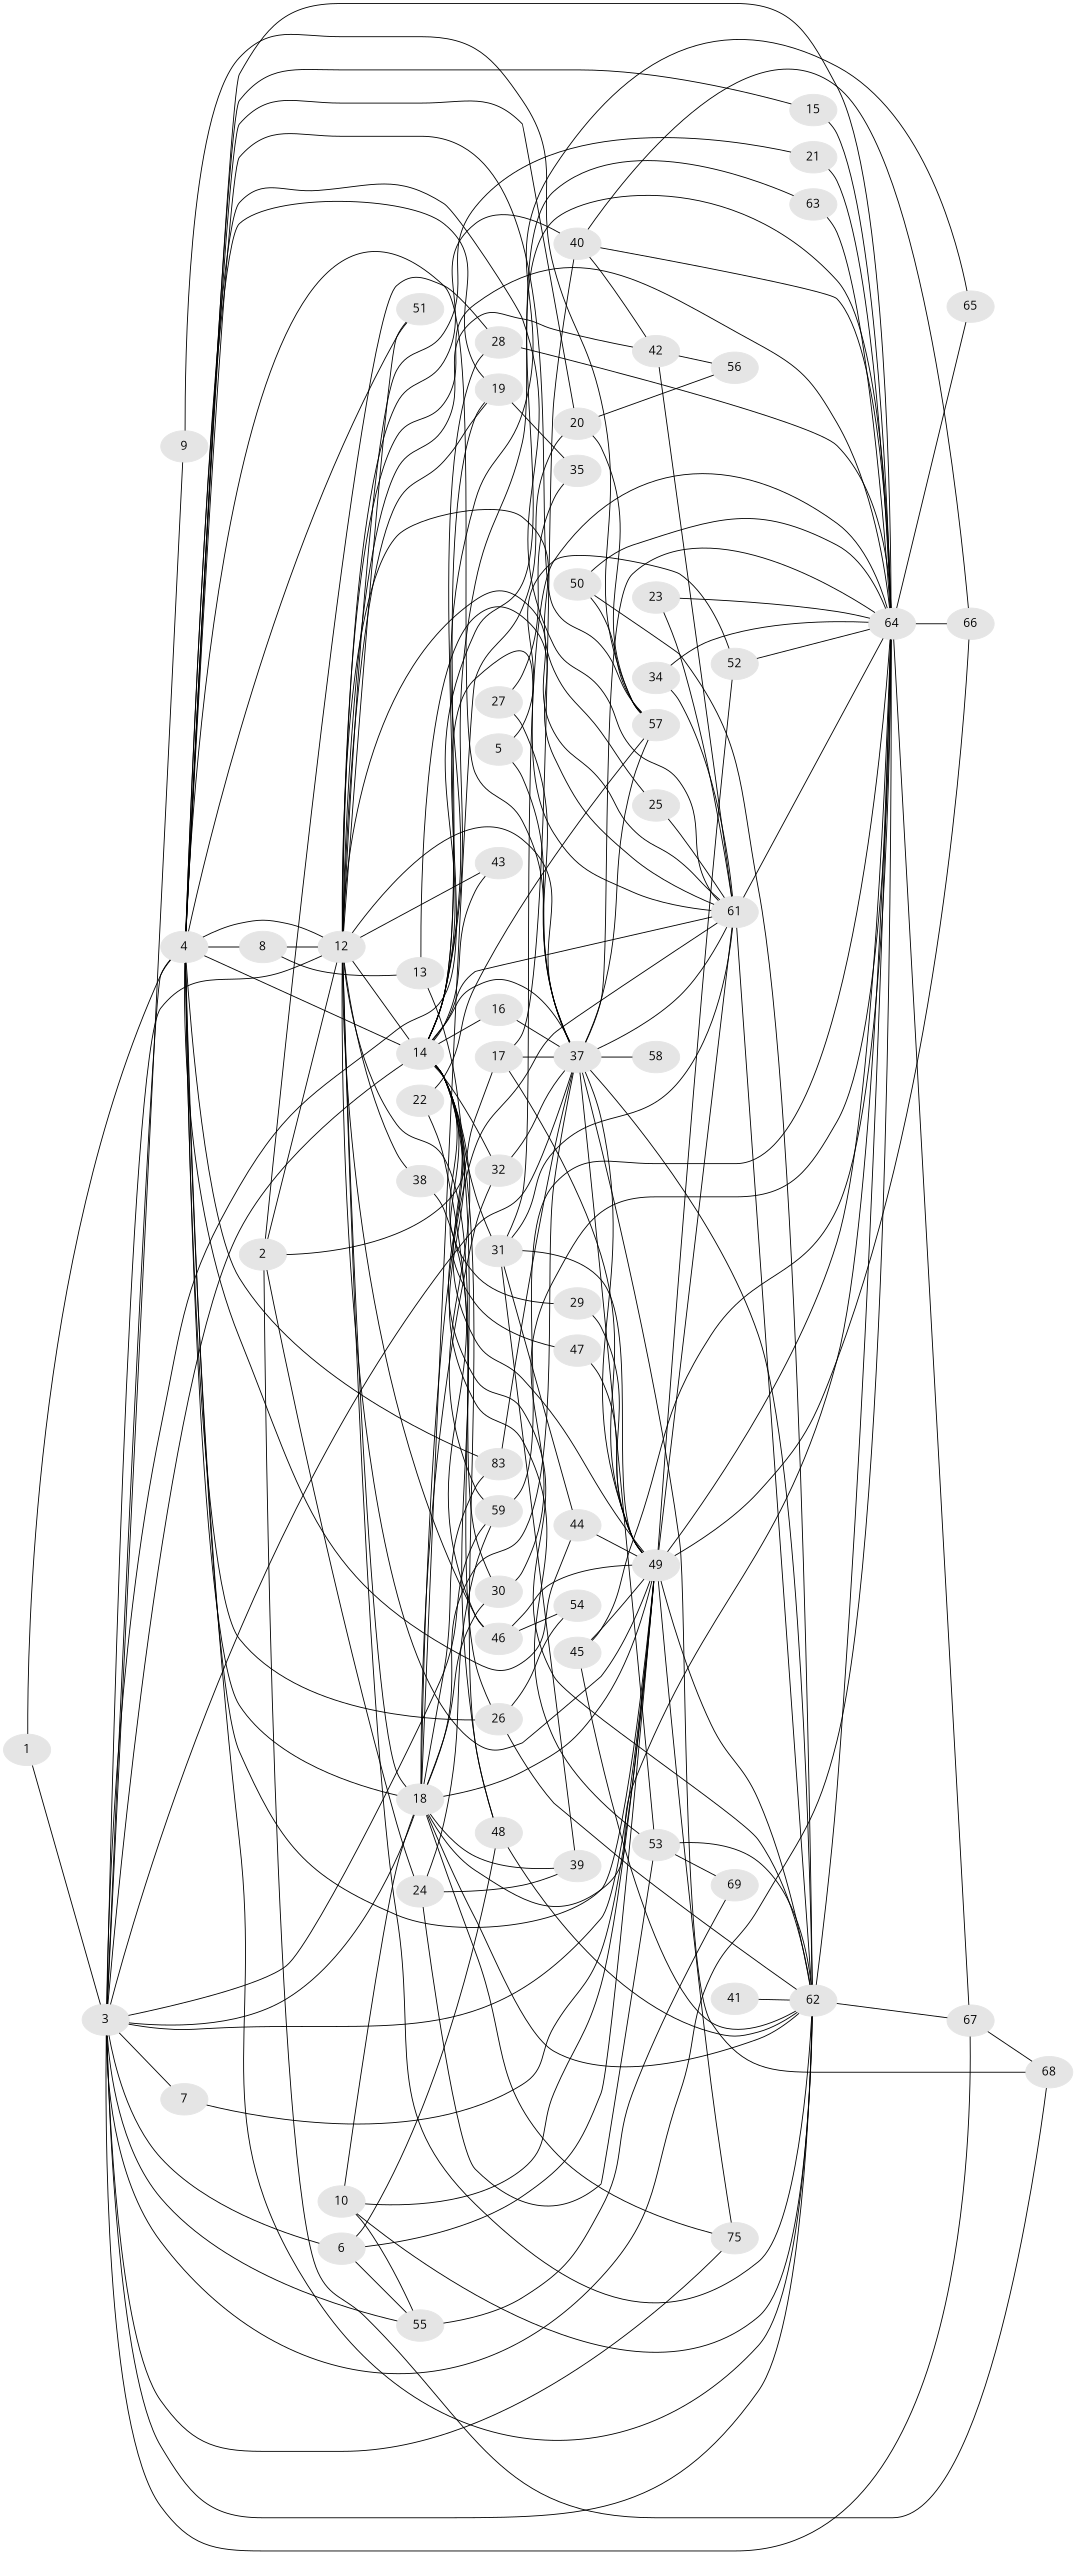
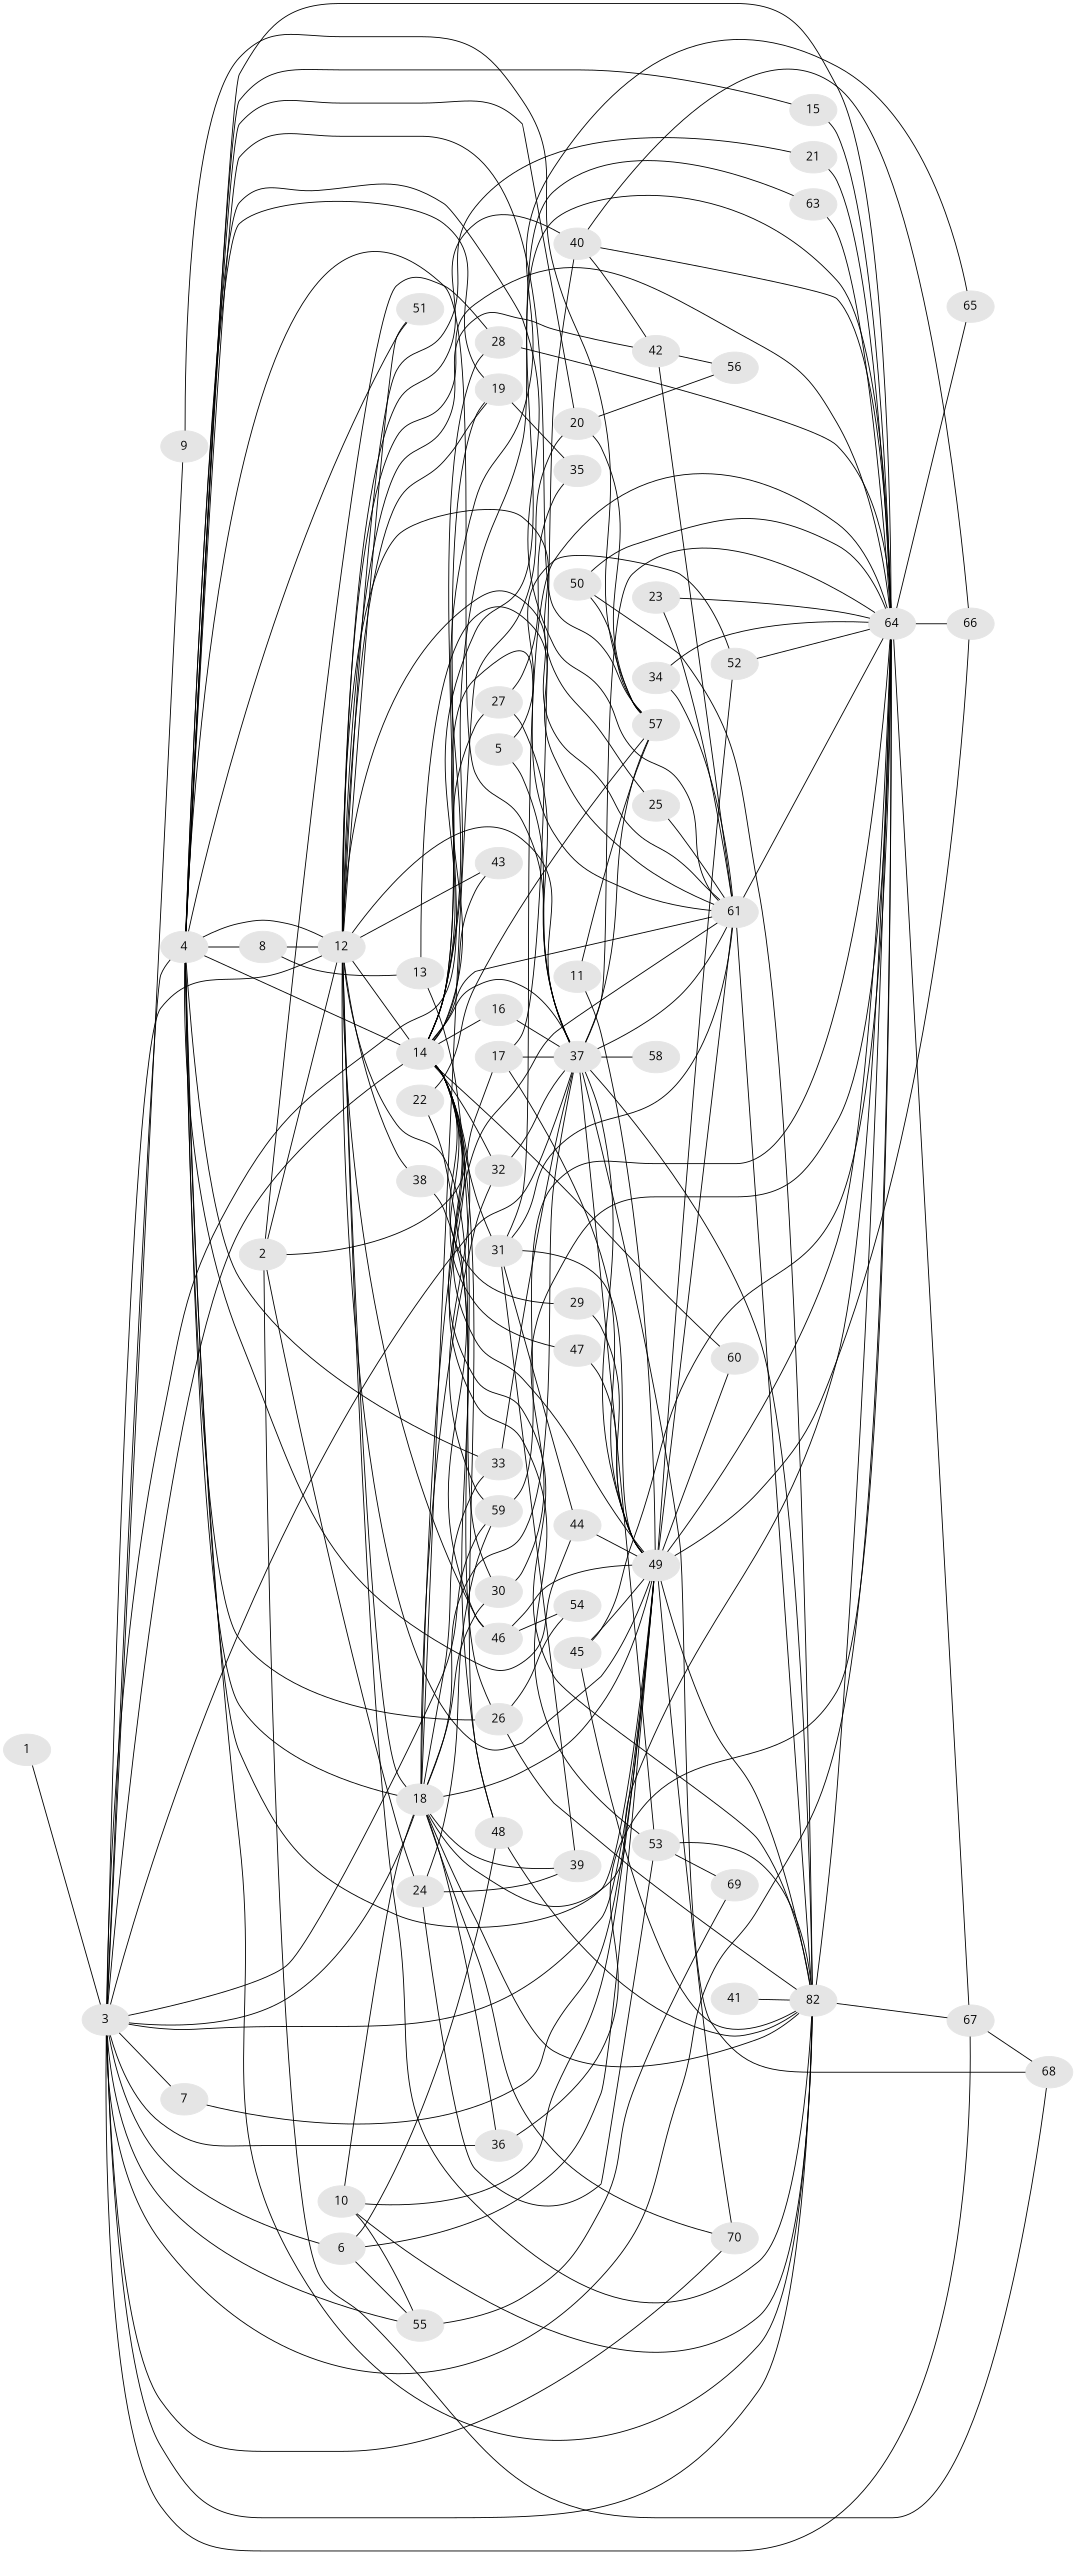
edge "27" -- "14": added
node "11": added
edge "4" -- "1": removed
node "60": added
node "83": label "83" -> "33"
node "62": label "62" -> "82"
node "36": added
node "75": label "75" -> "70"
